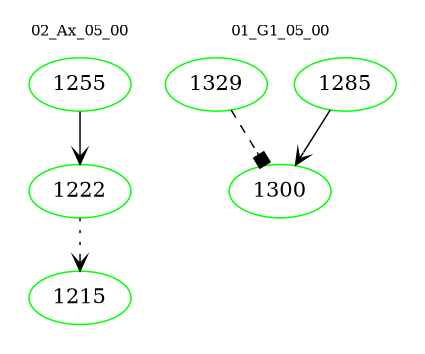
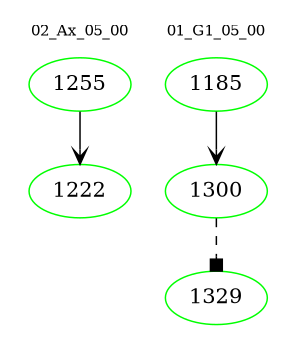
node "1285": label "1285" -> "1185"
edge "1329" -> "1300": reversed
node "1215": removed
